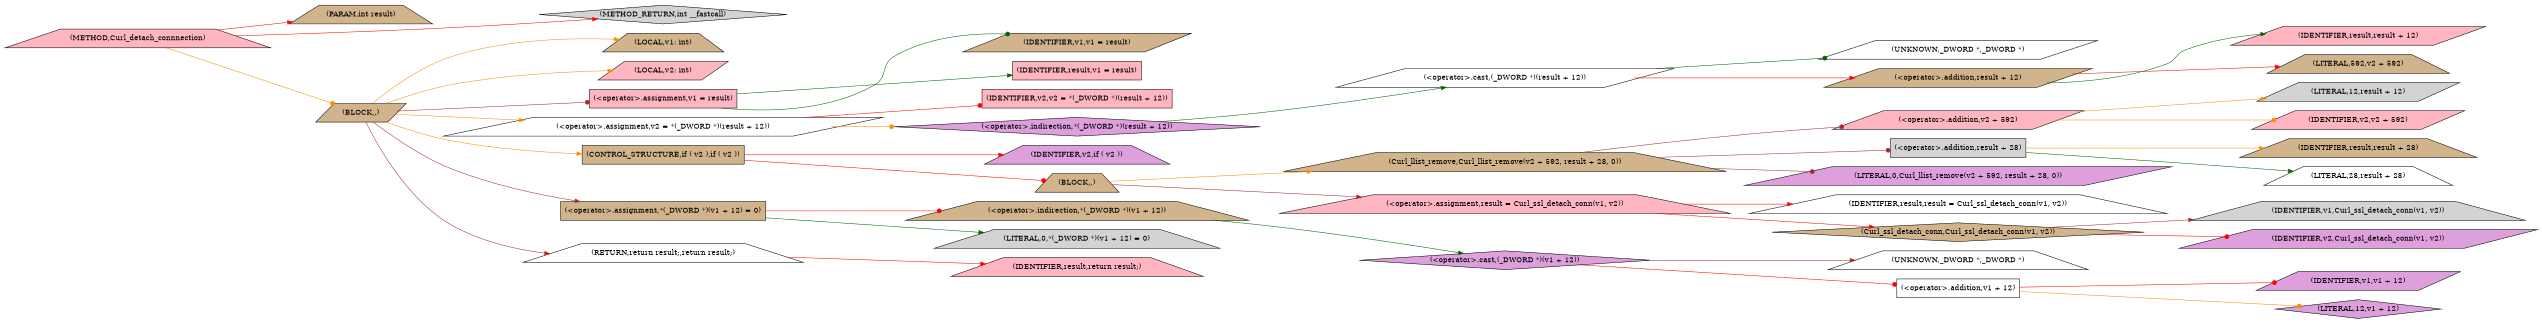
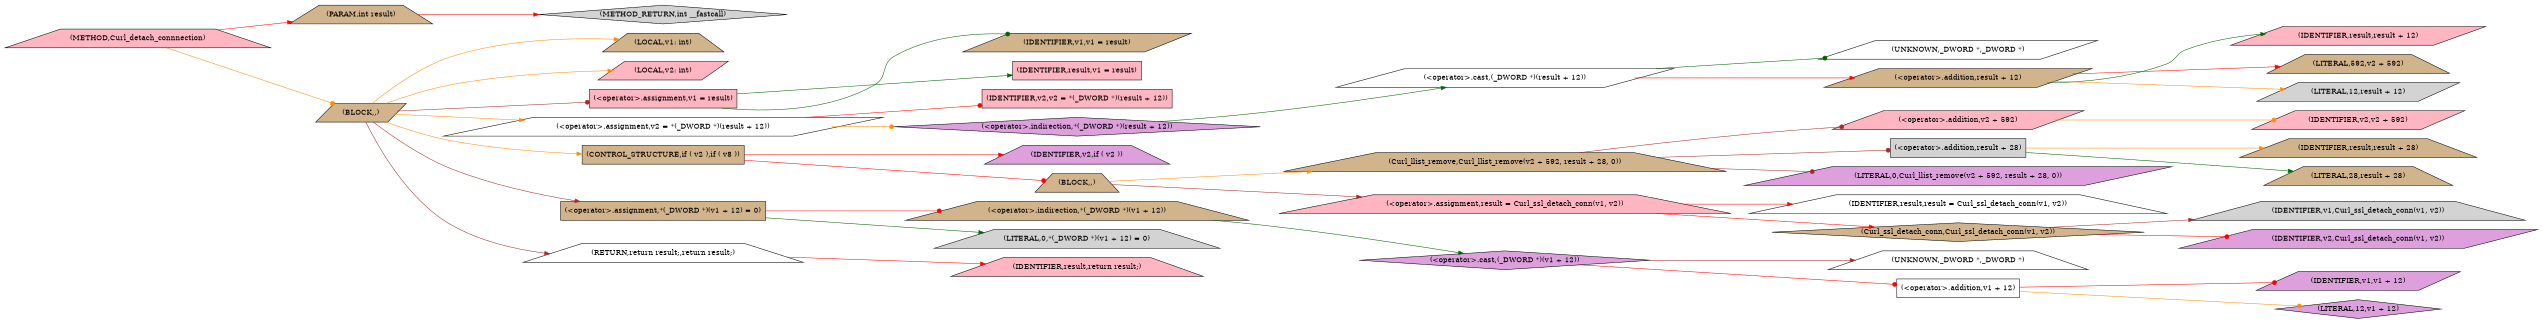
edge "(METHOD,Curl_detach_connnection)" -> "(METHOD_RETURN,int __fastcall)": now "(PARAM,int result)" -> "(METHOD_RETURN,int __fastcall)"
edge "(<operator>.addition,v2 + 592)" -> "(LITERAL,12,result + 12)": now "(<operator>.addition,result + 12)" -> "(LITERAL,12,result + 12)"
node "(CONTROL_STRUCTURE,if ( v2 ),if ( v2 ))": label "(CONTROL_STRUCTURE,if ( v2 ),if ( v2 ))" -> "(CONTROL_STRUCTURE,if ( v2 ),if ( v8 ))"
node "(LITERAL,28,result + 28)": fillcolor white -> tan
